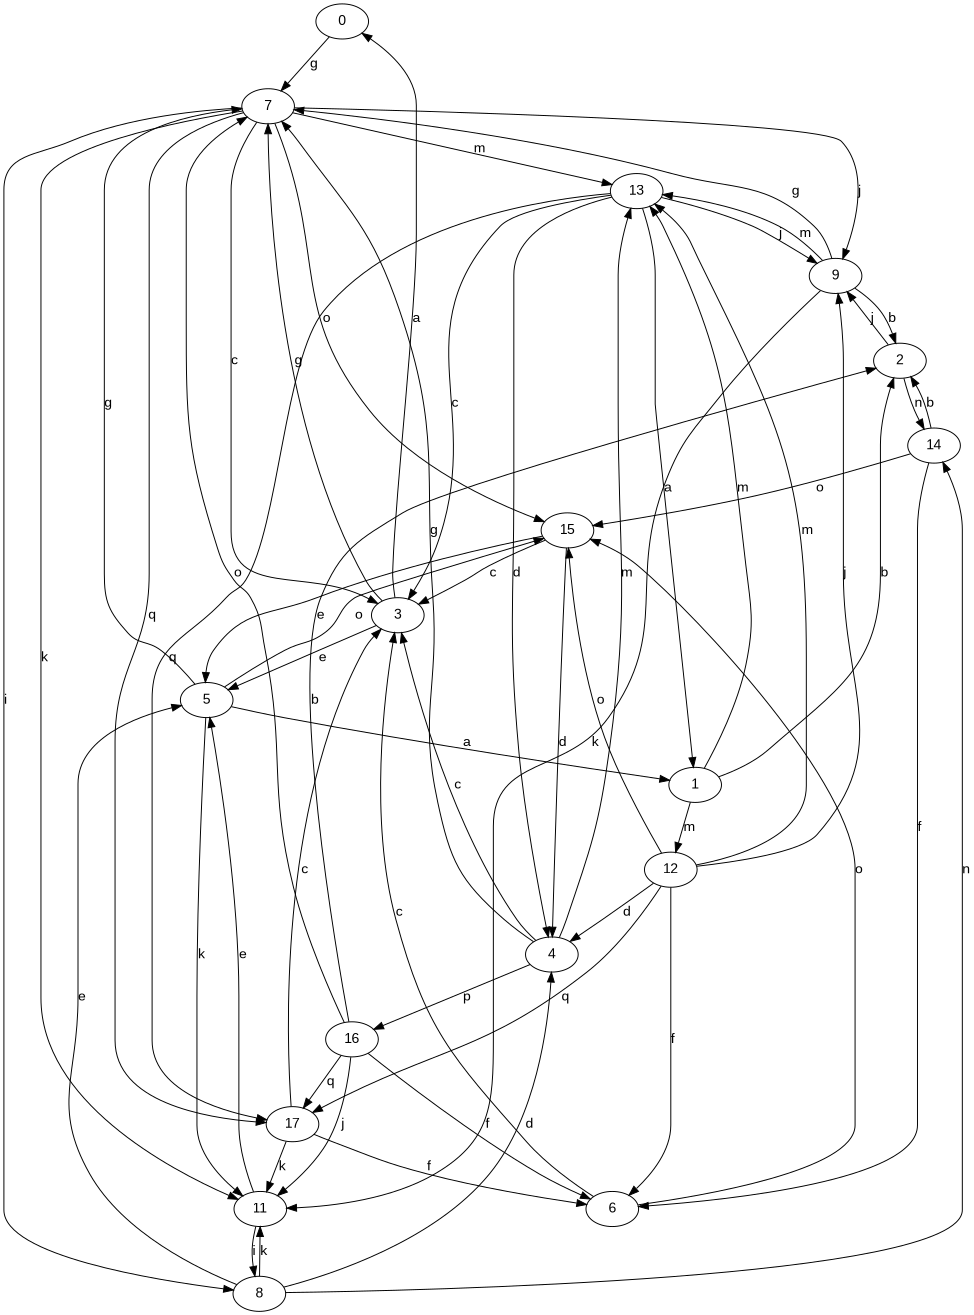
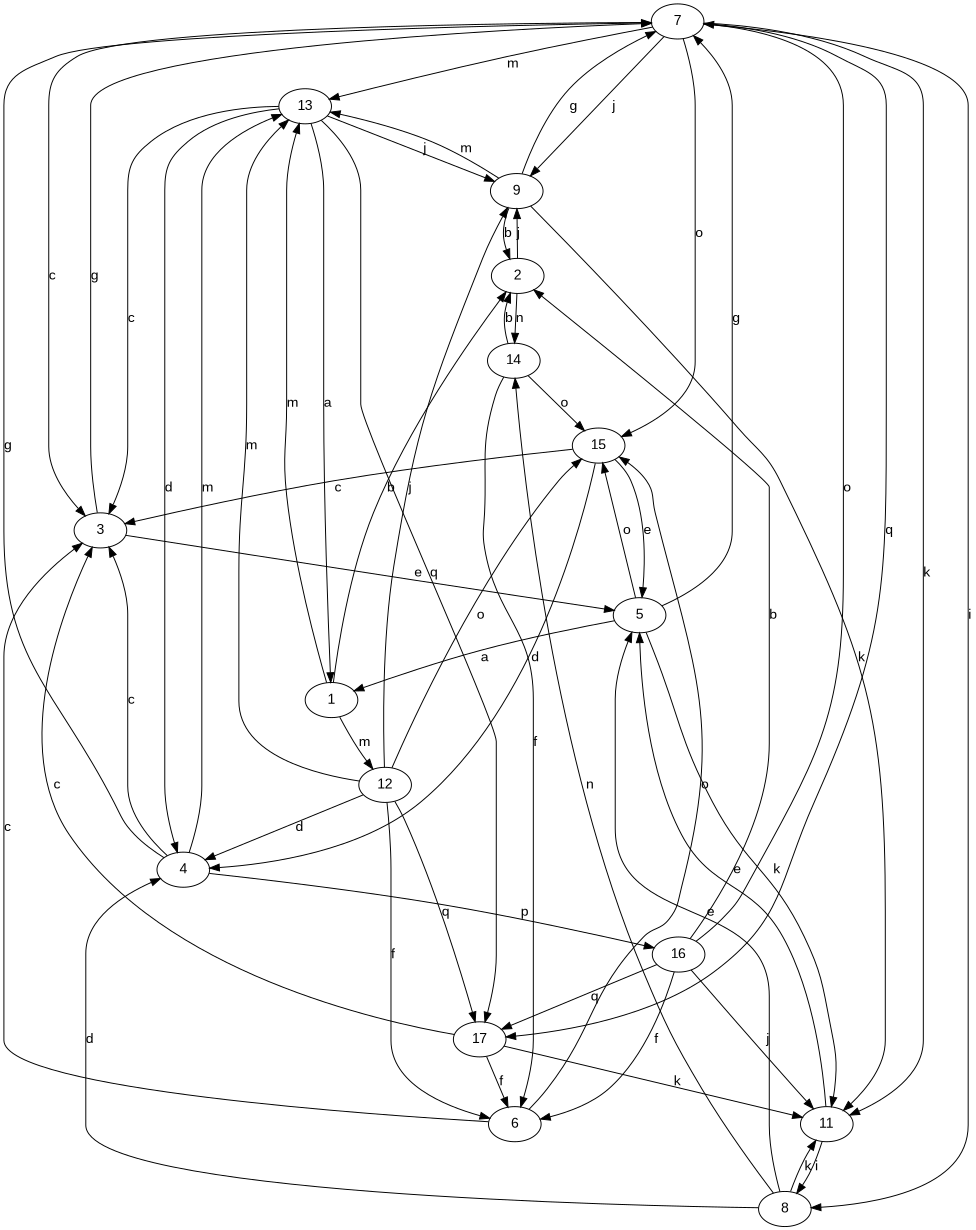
node "0": removed
